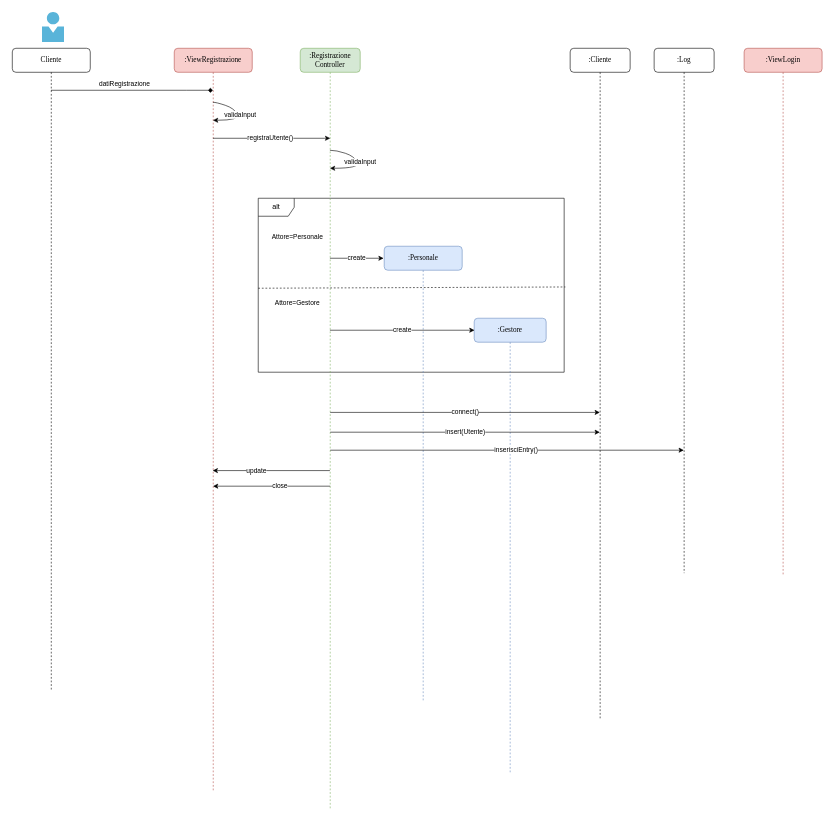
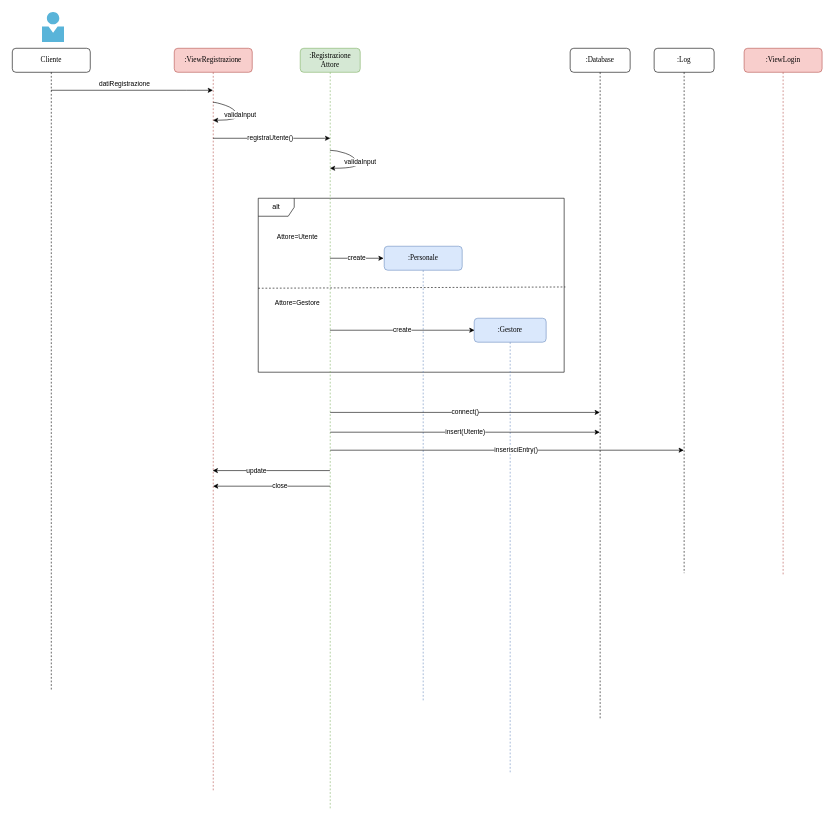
node ":Registrazione Controller": label ":Registrazione Controller" -> ":Registrazione Attore"
node ":Cliente": label ":Cliente" -> ":Database"
edge "Cliente" -> ":ViewRegistrazione": arrowhead diamond -> classic
node "Attore=Personale": label "Attore=Personale" -> "Attore=Utente"
